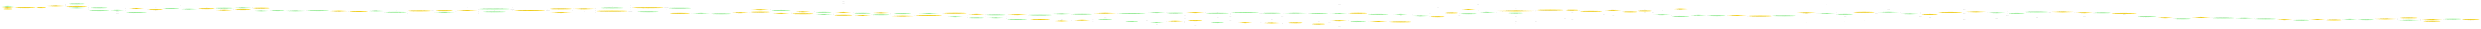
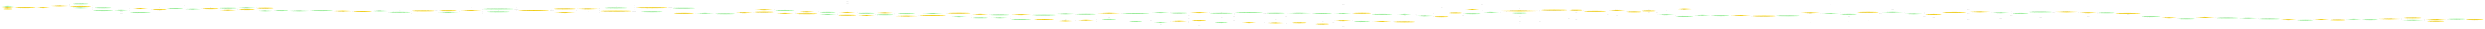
node "mergeArgs()@@@4@@@['1', '1', '1']": shape ellipse -> diamond
